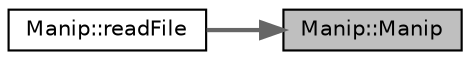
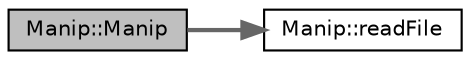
edge "Manip::readFile" -> "Manip::Manip": reversed
